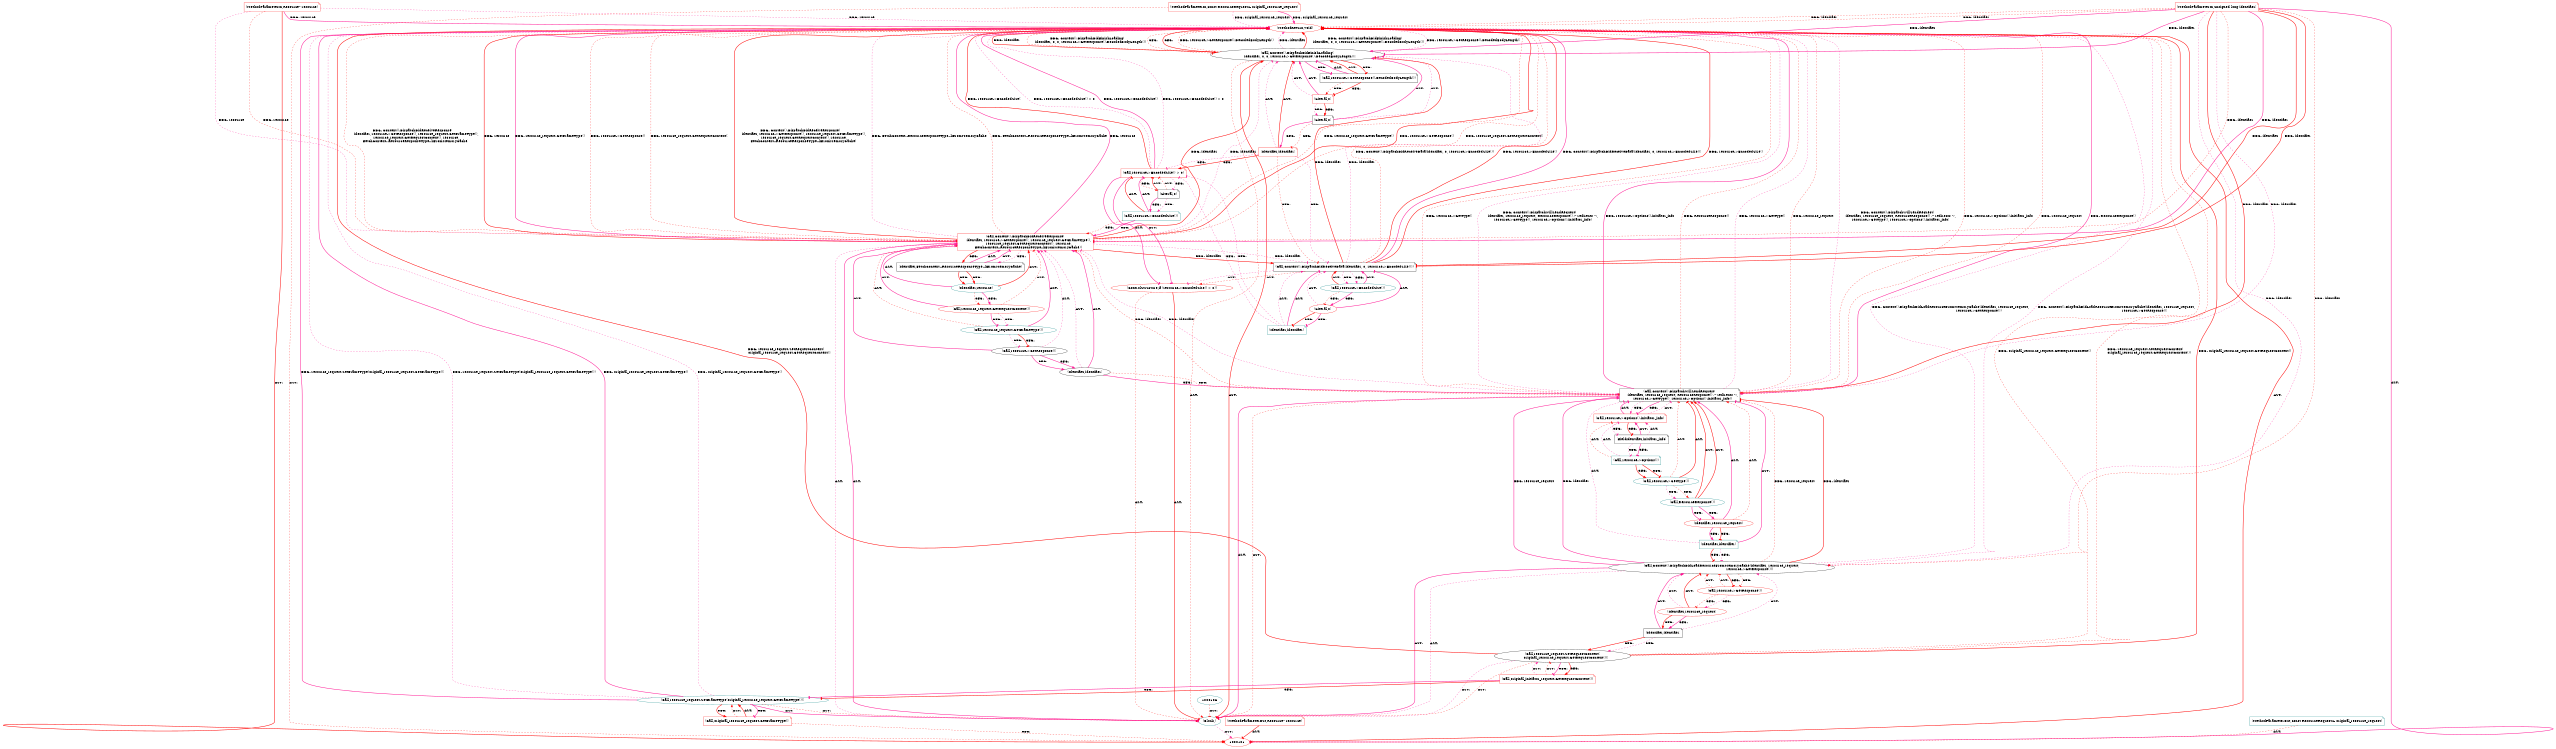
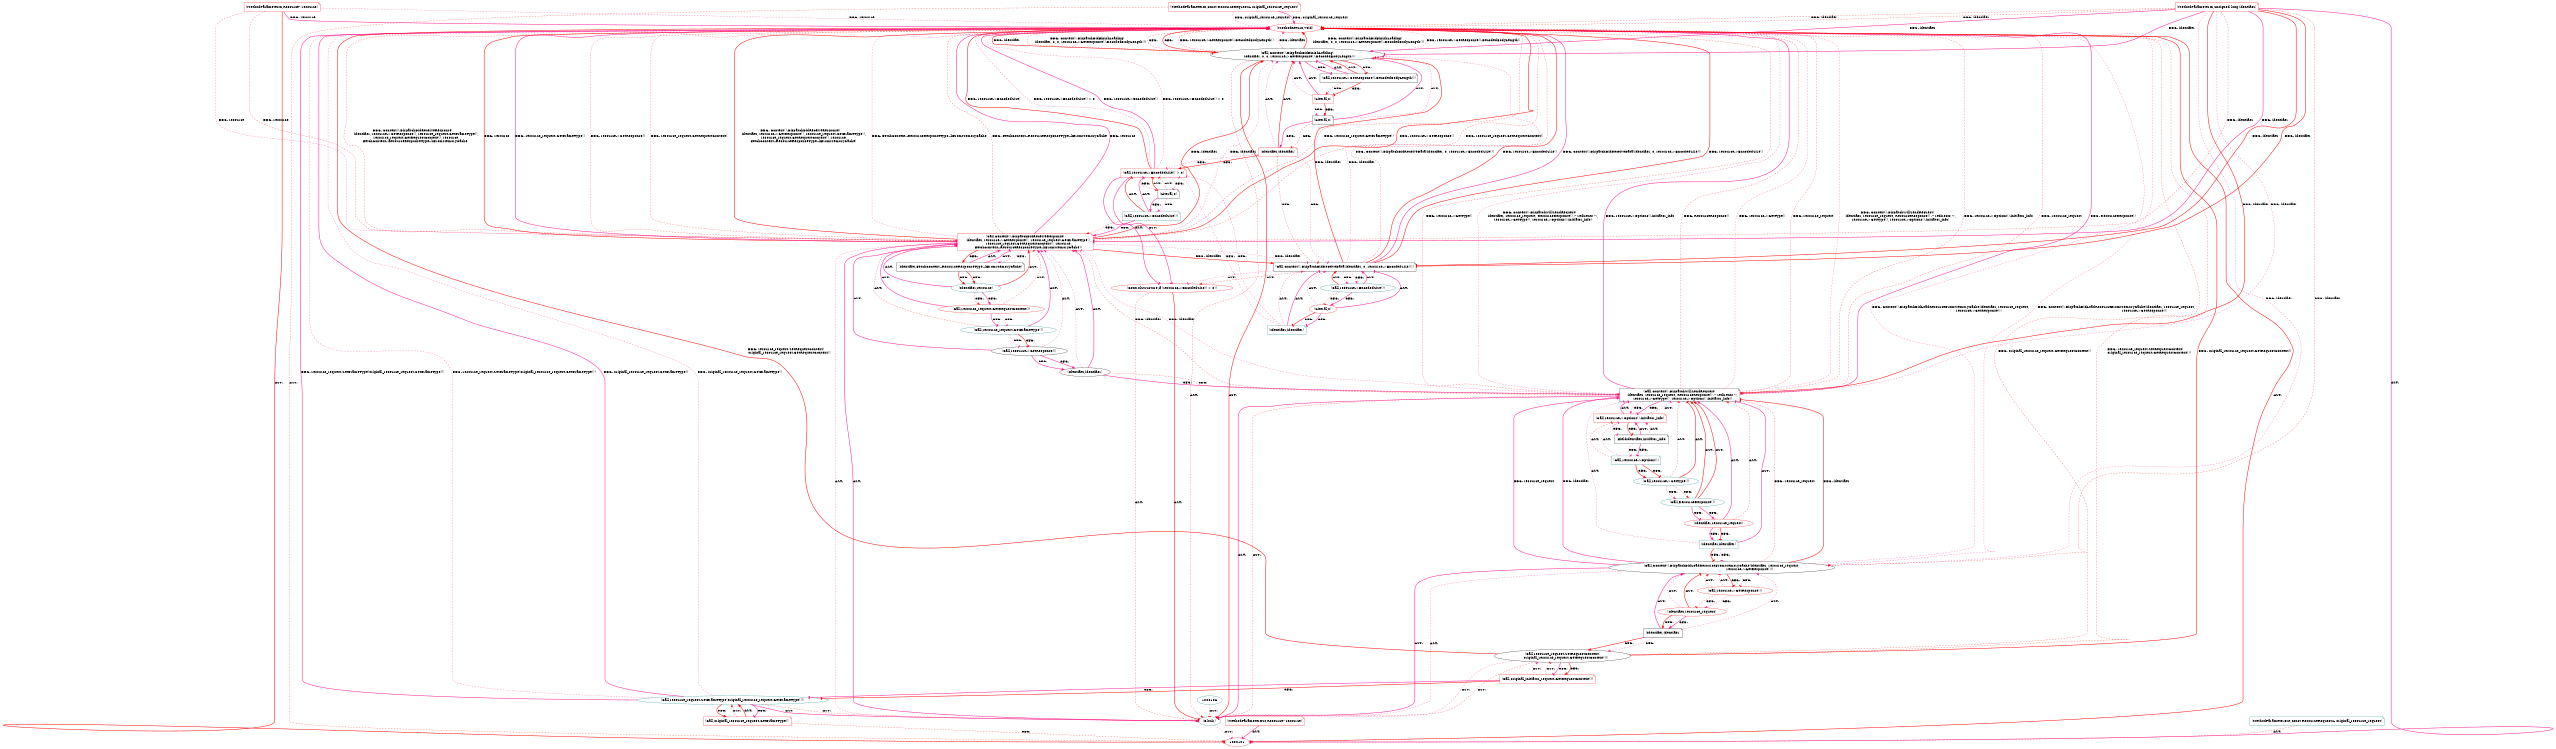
edge "(MethodParameterIn,Resource* resource)" -> "1000101": arrowhead normal -> tee
edge "(Block,)" -> "1000101": arrowhead normal -> tee
edge "(MethodParameterOut,Resource* resource)" -> "1000101": color red -> deeppink
